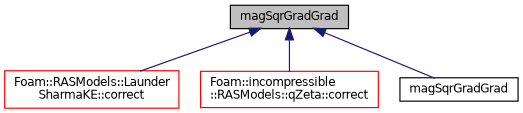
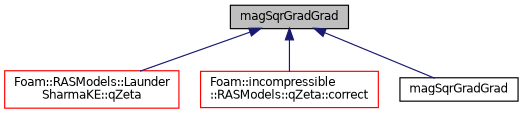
node "Foam::RASModels::Launder SharmaKE::correct": label "Foam::RASModels::Launder SharmaKE::correct" -> "Foam::RASModels::Launder SharmaKE::qZeta"
